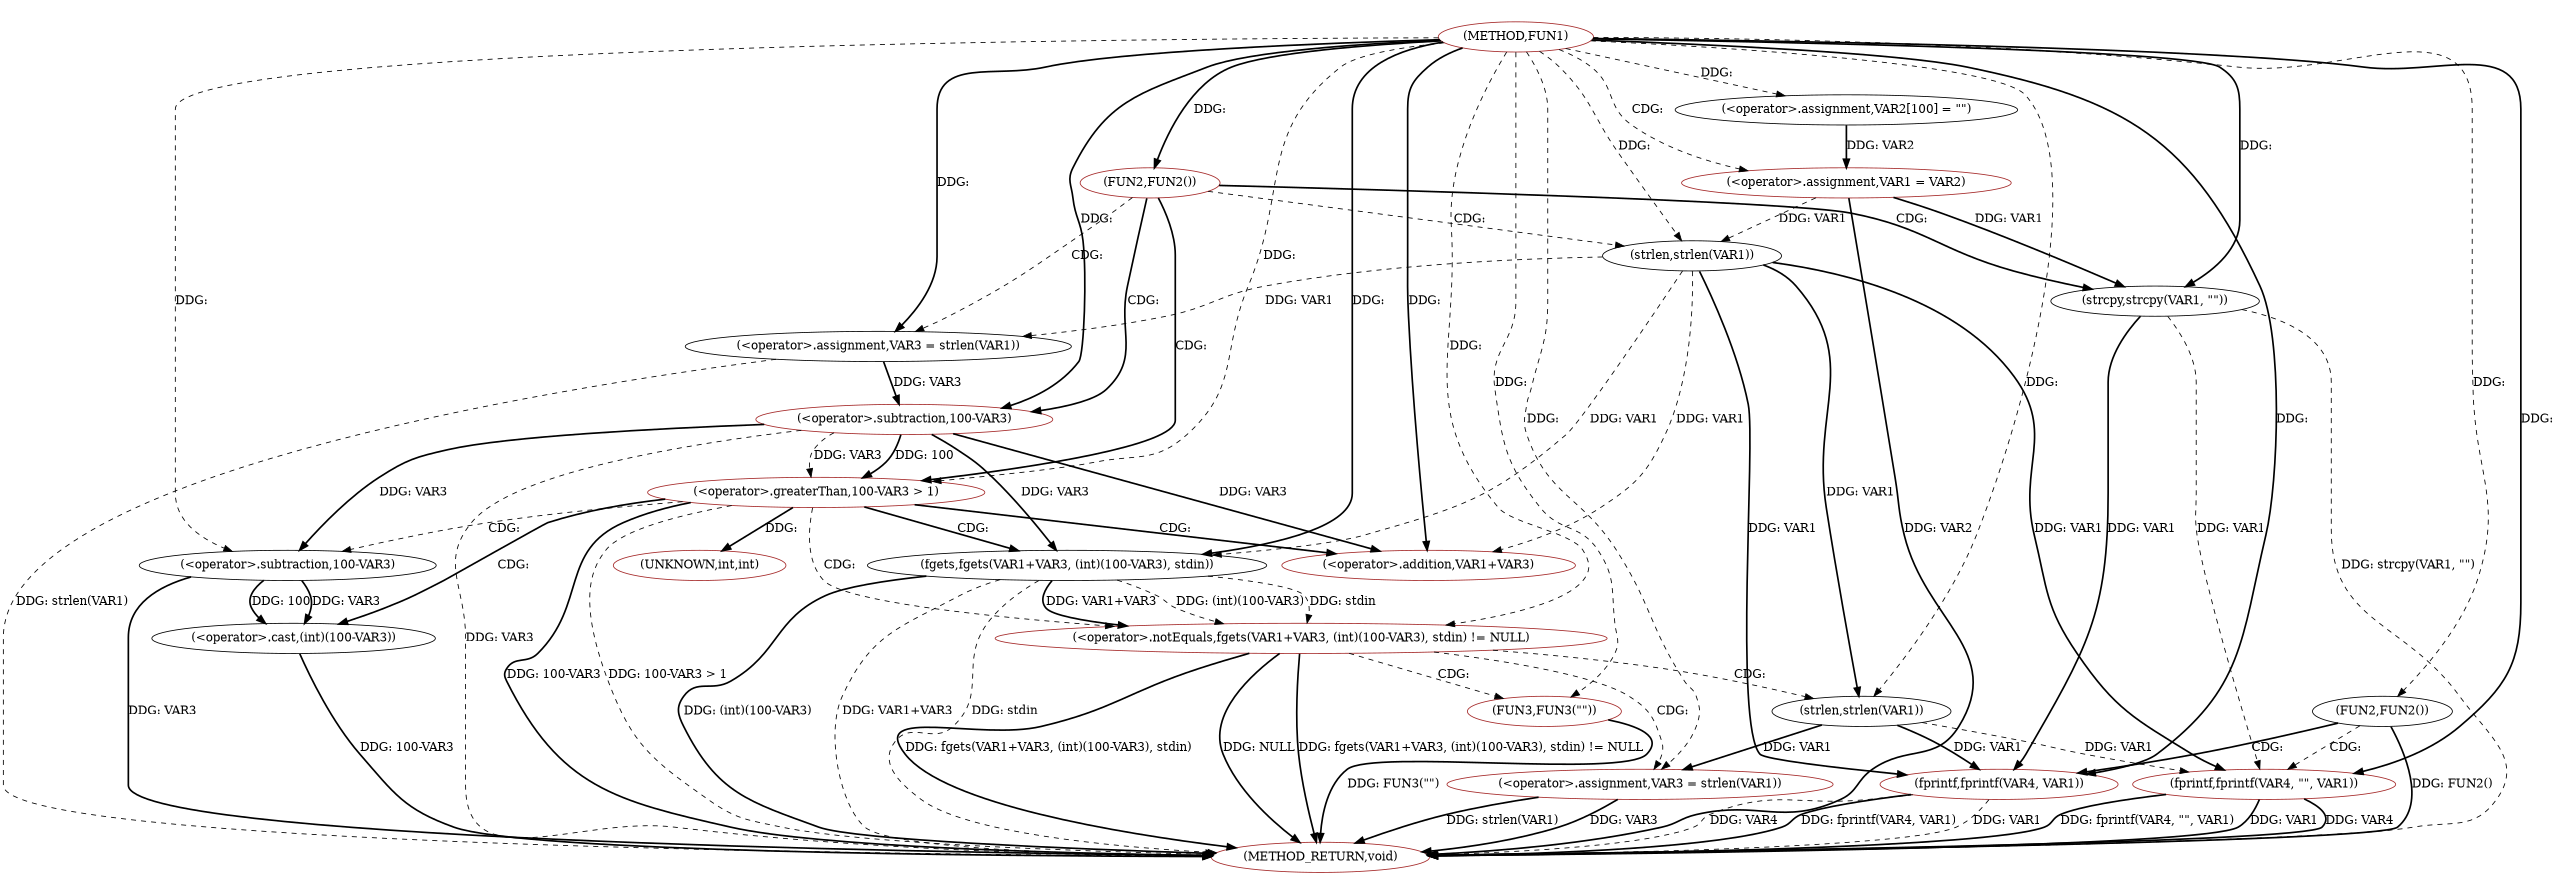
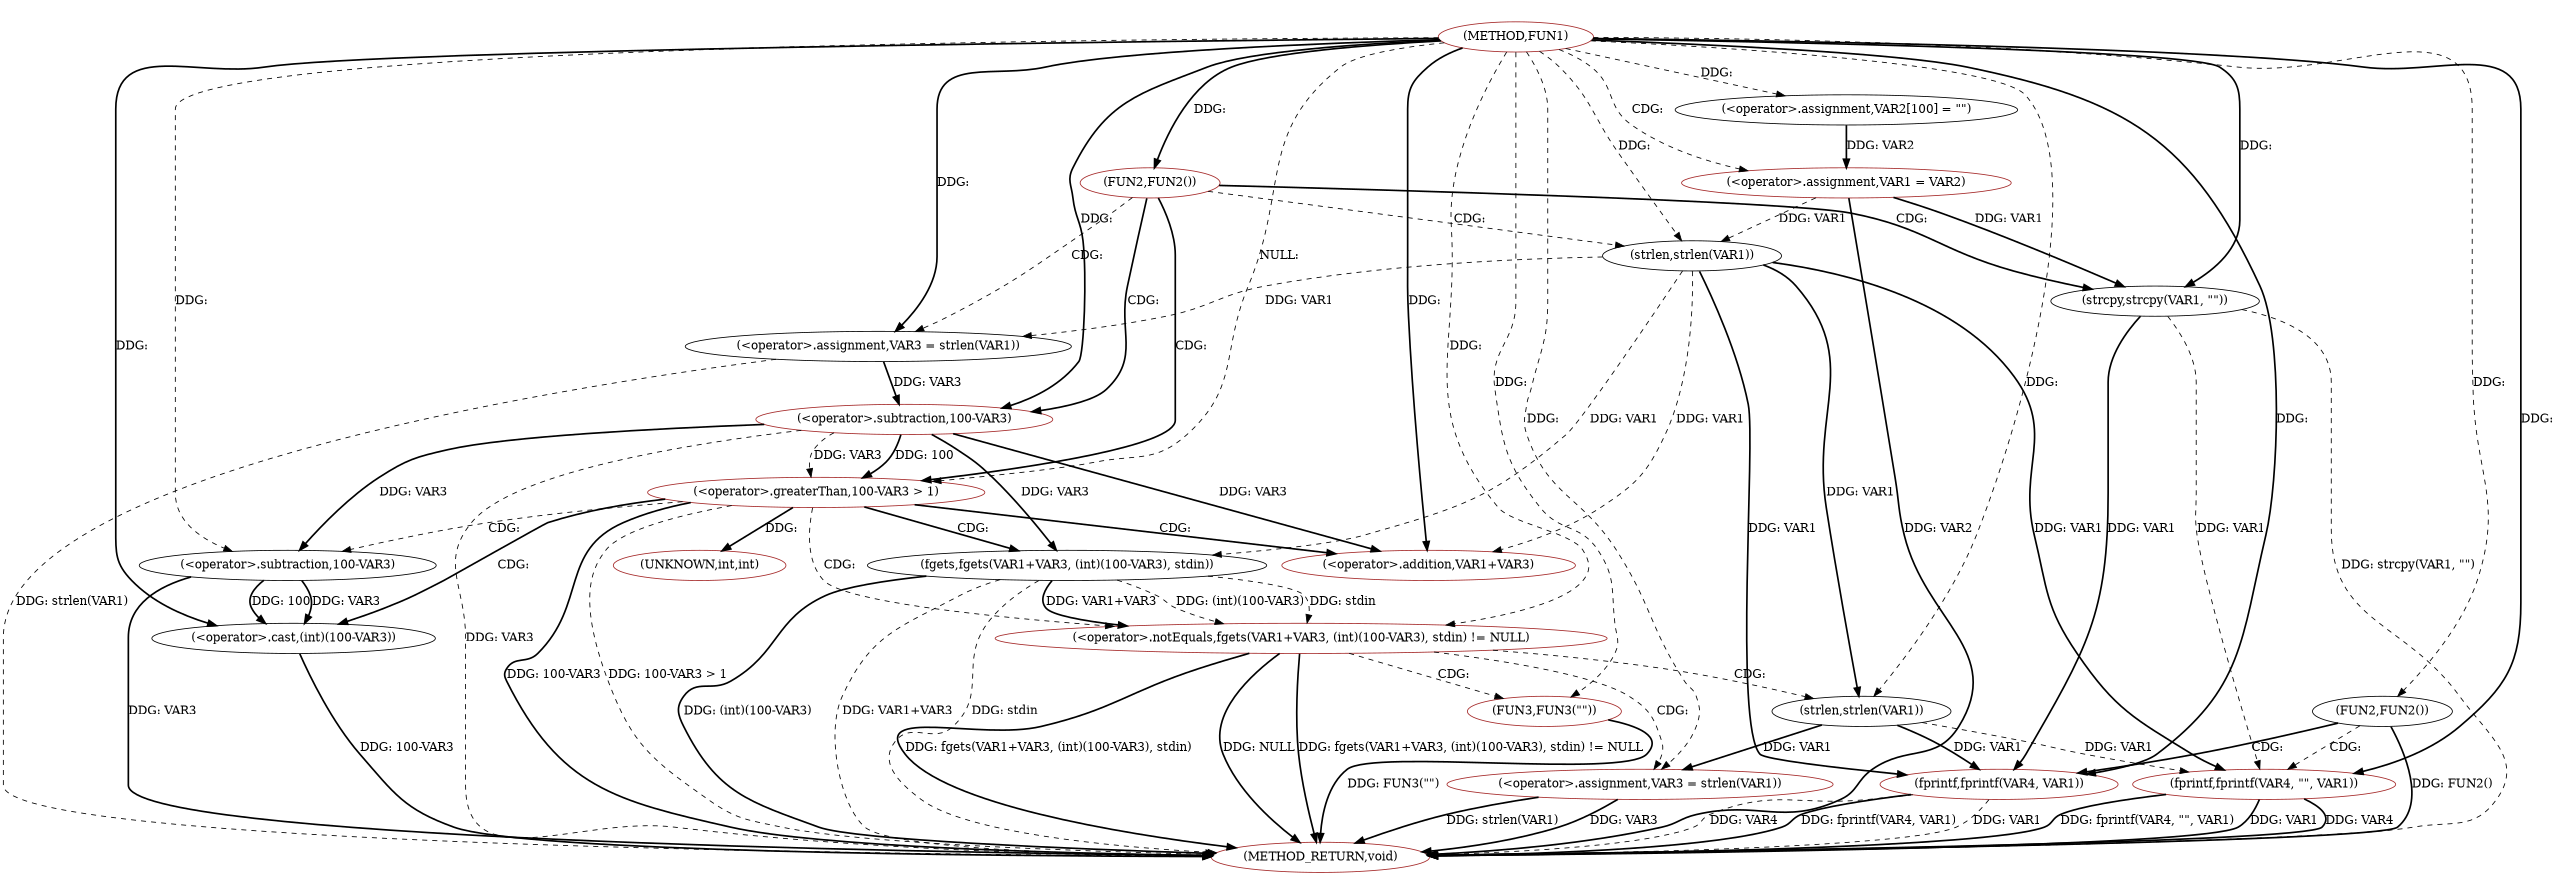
edge "(METHOD,FUN1)" -> "(<operator>.greaterThan,100-VAR3 > 1)": label "DDG: " -> "NULL: "
edge "(METHOD,FUN1)" -> "(fgets,fgets(VAR1+VAR3, (int)(100-VAR3), stdin))": now "(METHOD,FUN1)" -> "(<operator>.cast,(int)(100-VAR3))"
